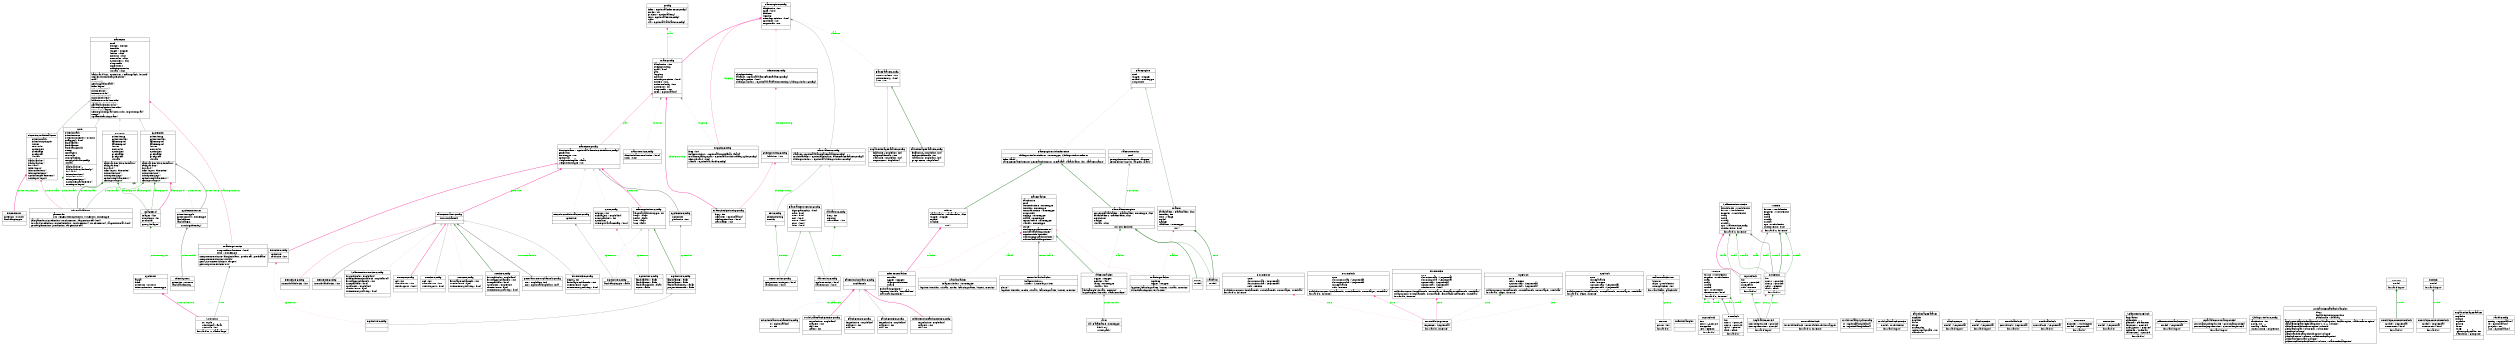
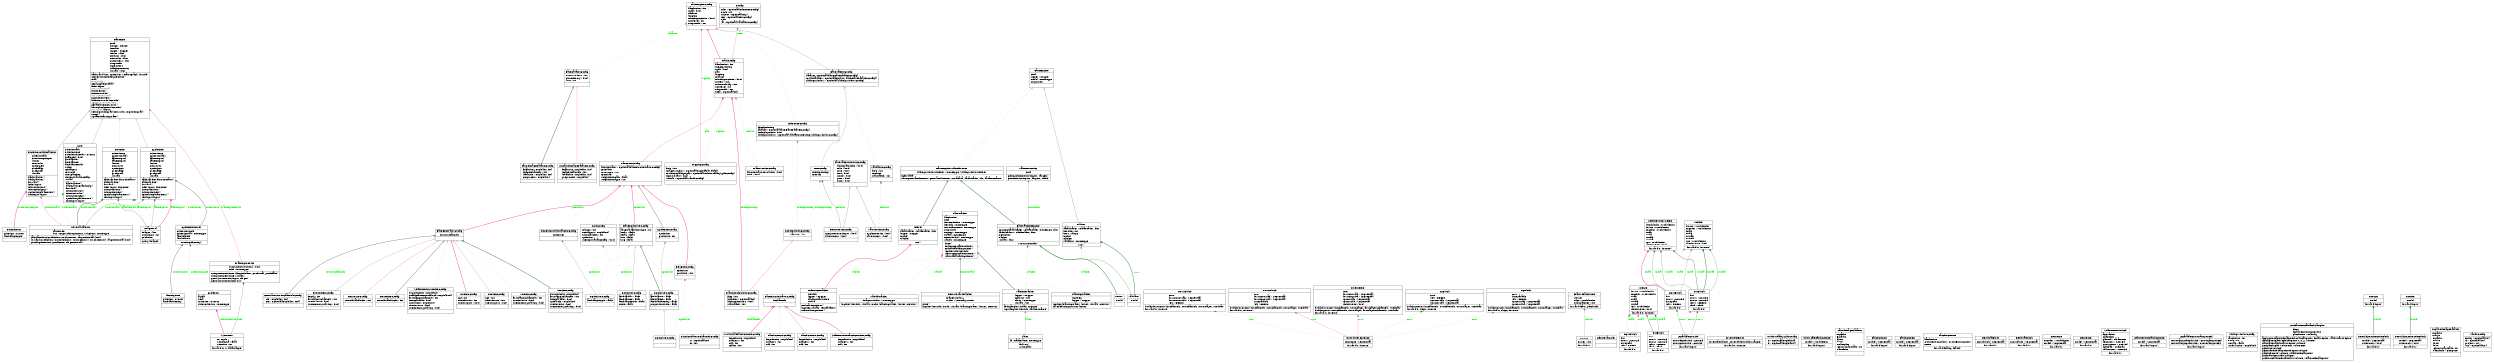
node "BaseGAN": text "beta_input" -> "set_input"
edge "TestConfig" -> "CheckpointingConfig": reversed
node "SelfAttentionVnet3D": text "ups : ValMetricsConfig" -> "ups : ModuleList"
edge "CycleLoss" -> "ImagePool": now "CycleLoss" -> "CycleGANLosses"
edge "Saver" -> "ValTestTracker": label "criterion_idt" -> "saver"
node "PatchNCELoss": added
